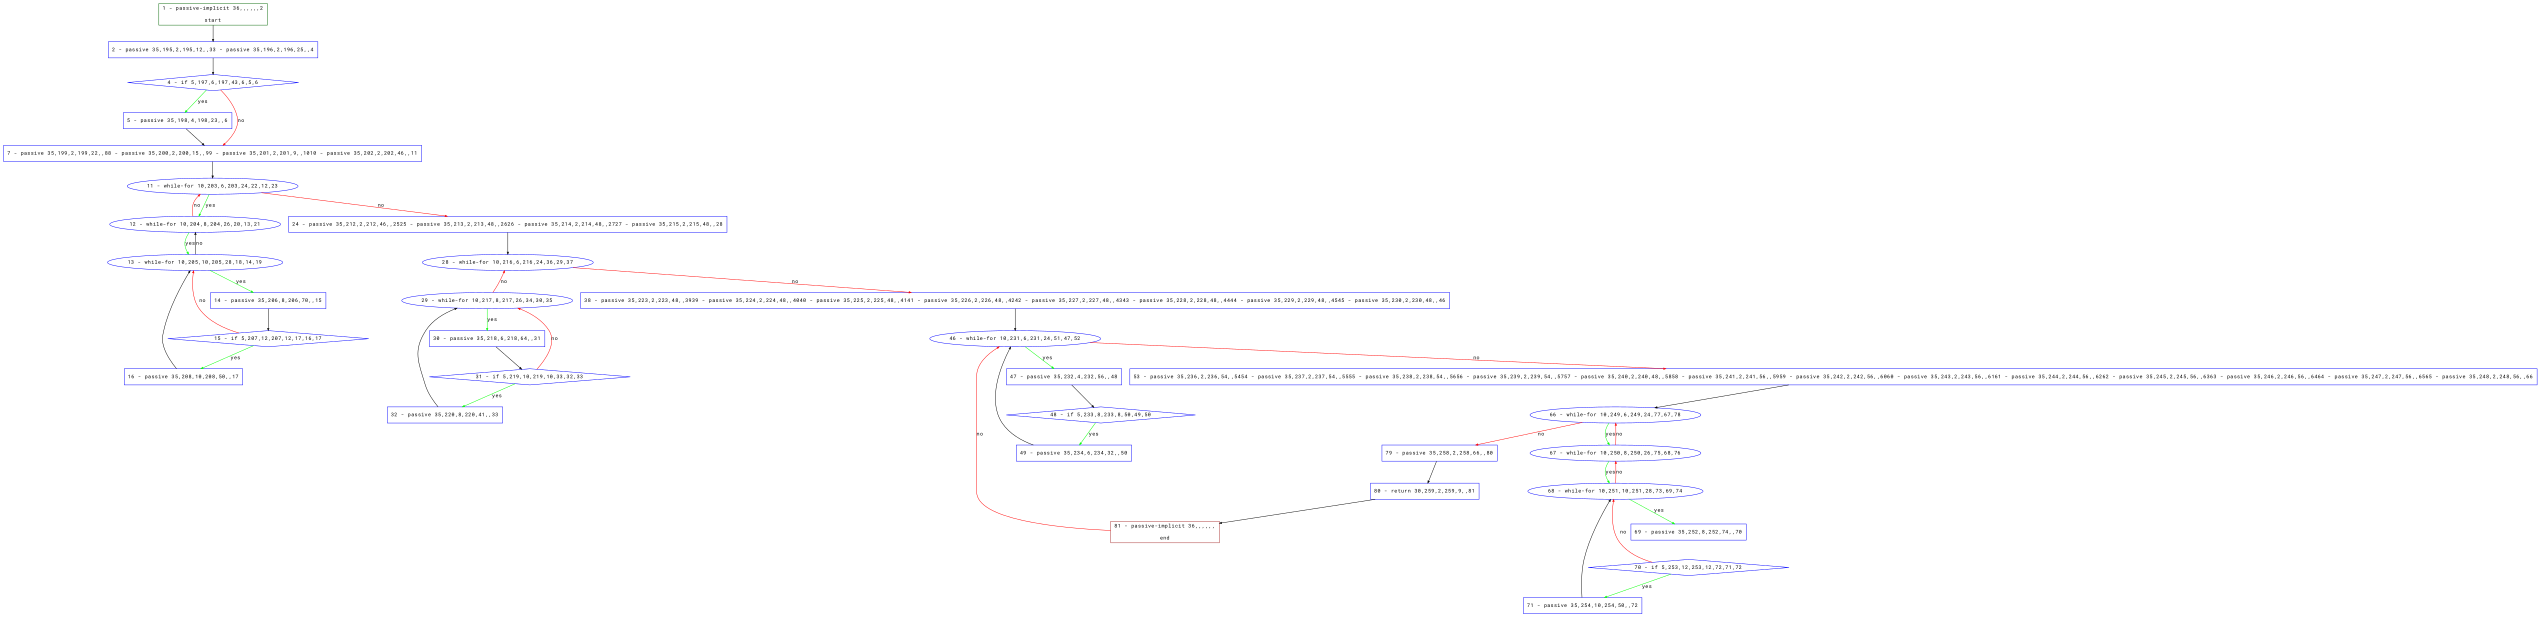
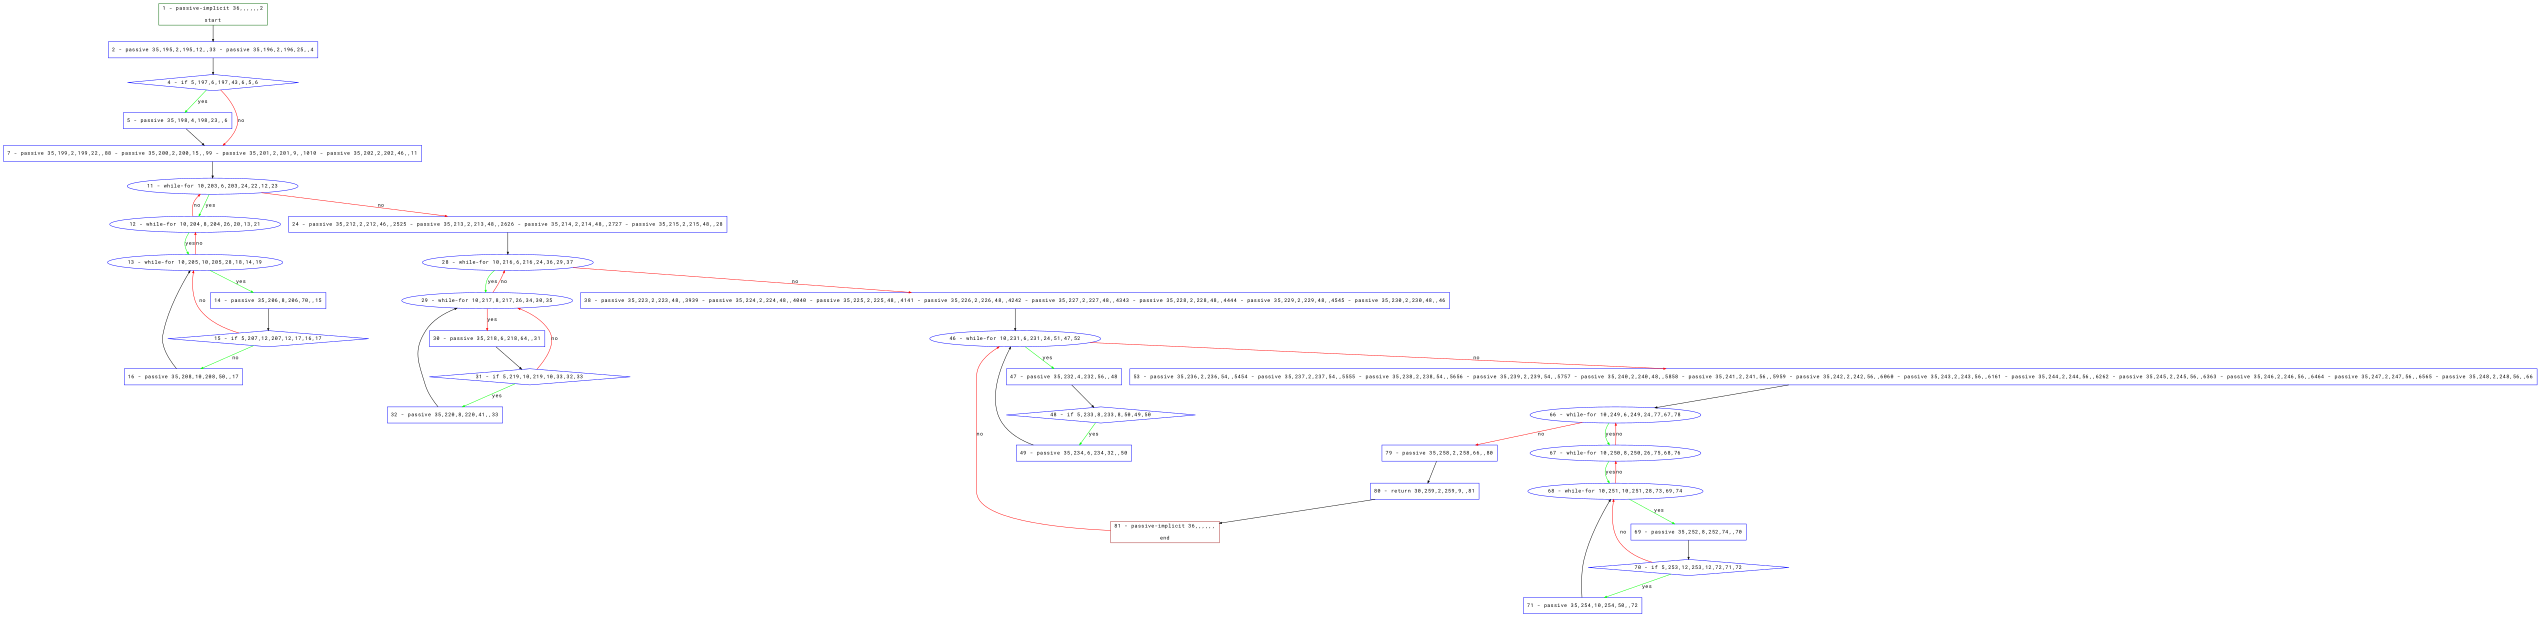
edge "13 - while-for 10,205,10,205,28,18,14,19" -> "12 - while-for 10,204,8,204,26,20,13,21": color #000000 -> #ff0000
edge "28 - while-for 10,216,6,216,24,36,29,37" -> "29 - while-for 10,217,8,217,26,34,30,35": added, label "yes"
edge "29 - while-for 10,217,8,217,26,34,30,35" -> "30 - passive 35,218,6,218,64,,31": color #00ff00 -> #ff0000
edge "15 - if 5,207,12,207,12,17,16,17" -> "16 - passive 35,208,10,208,50,,17": label "yes" -> "no"
edge "69 - passive 35,252,8,252,74,,70" -> "70 - if 5,253,12,253,12,72,71,72": added
